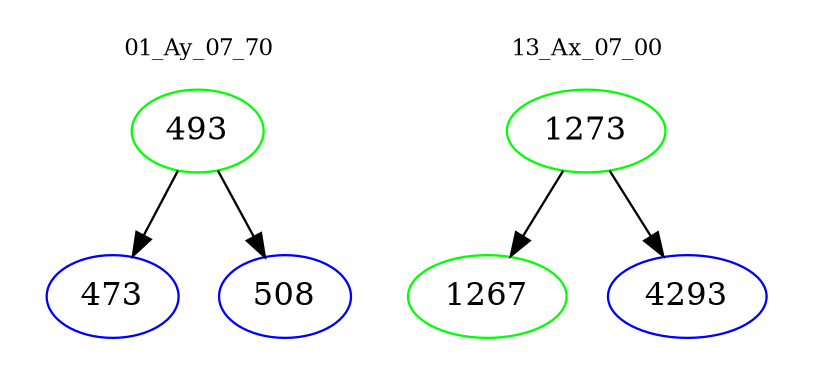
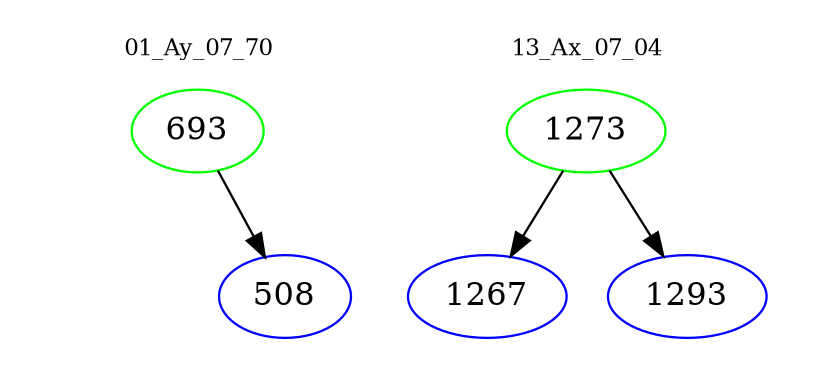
cluster "13_Ax_07_00": label "13_Ax_07_00" -> "13_Ax_07_04"
node "493": label "493" -> "693"
node "473": removed
node "1267": color green -> blue
node "4293": label "4293" -> "1293"
